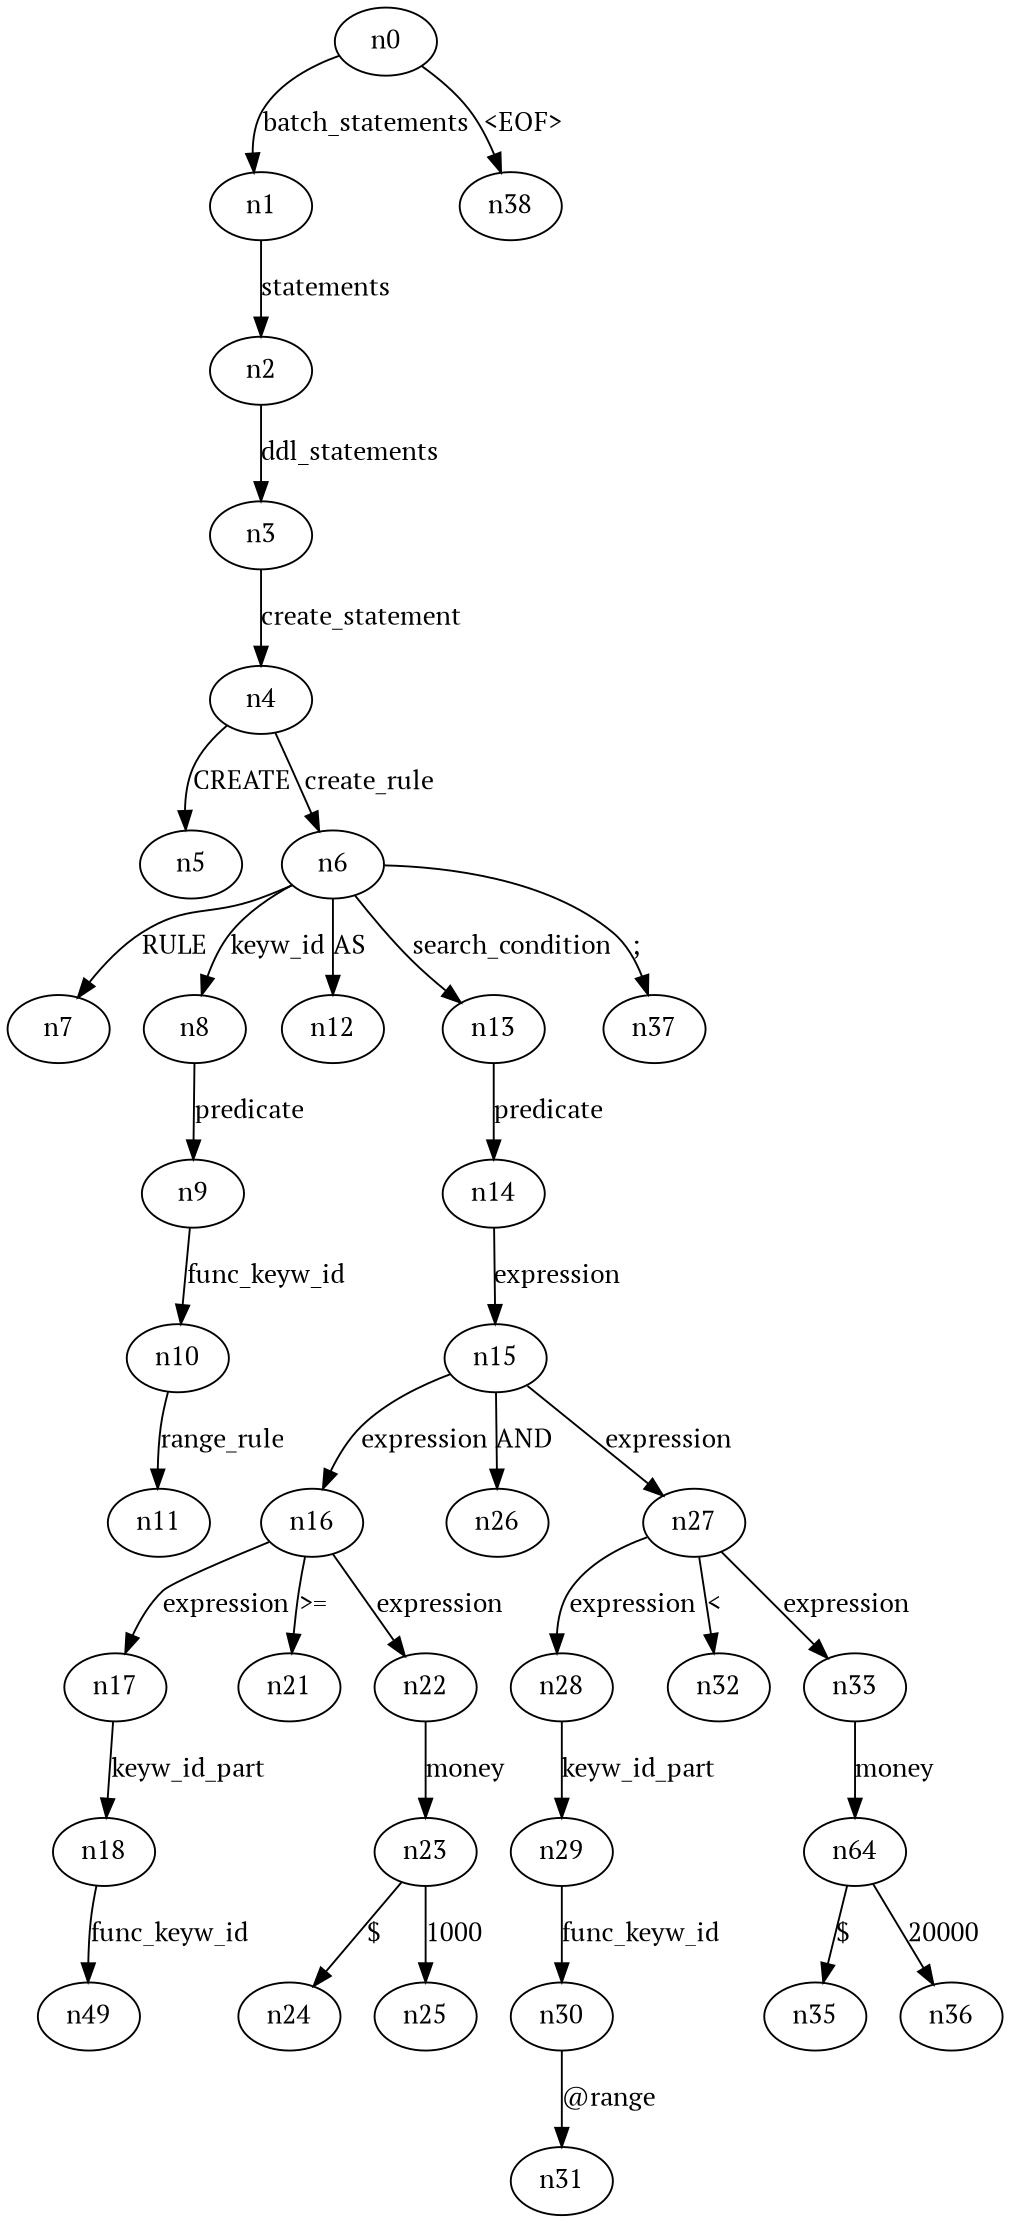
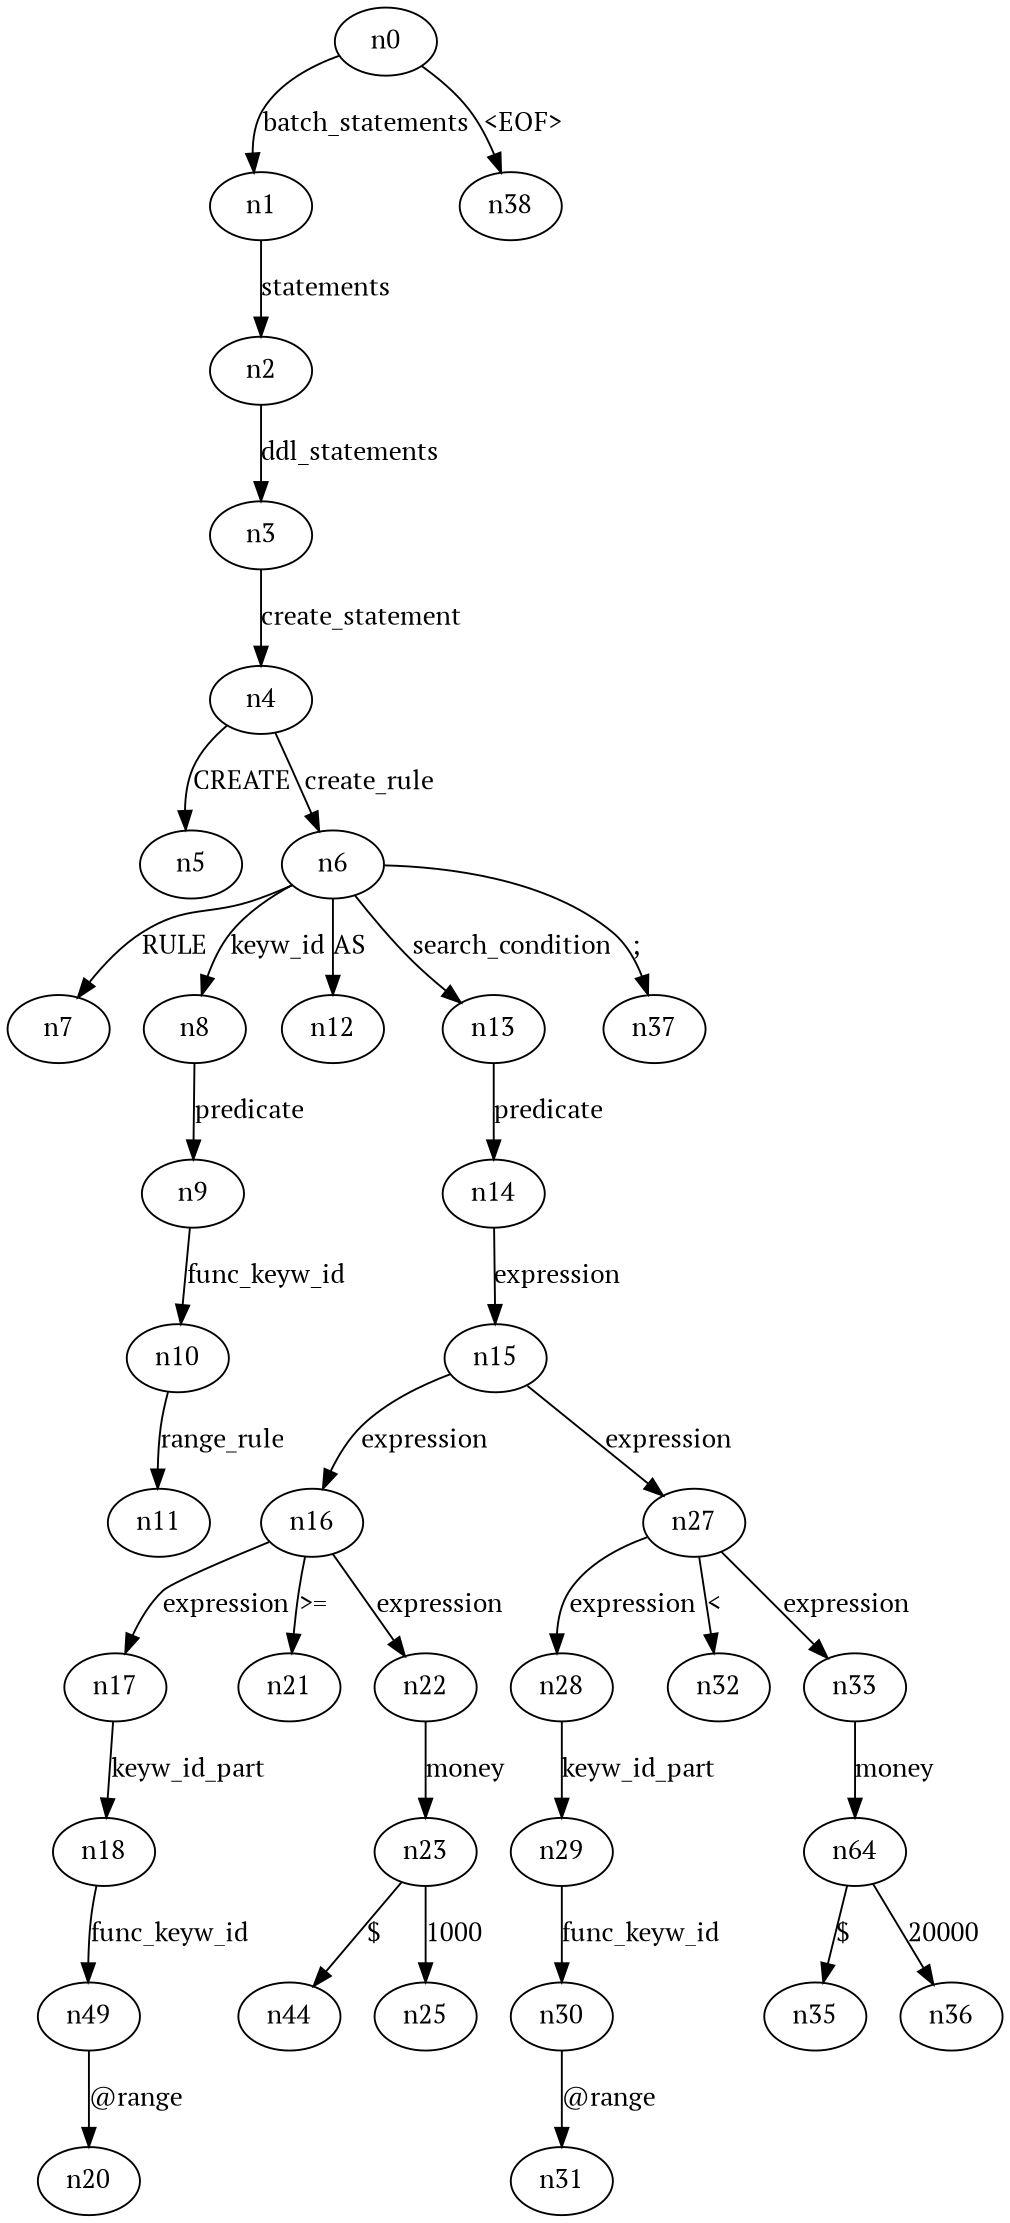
node "n26": removed
node "n24": label "n24" -> "n44"
node "n20": added
